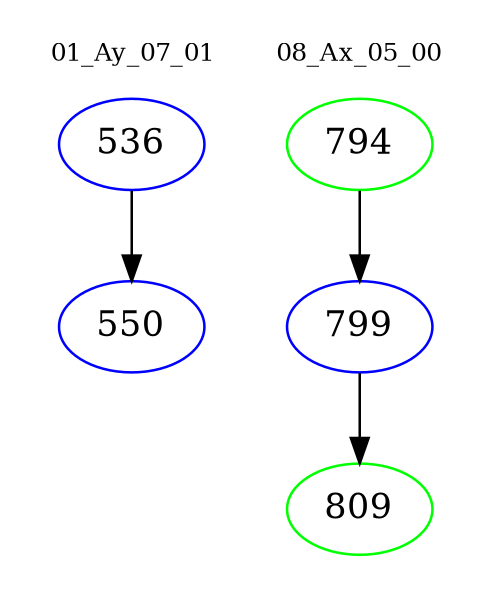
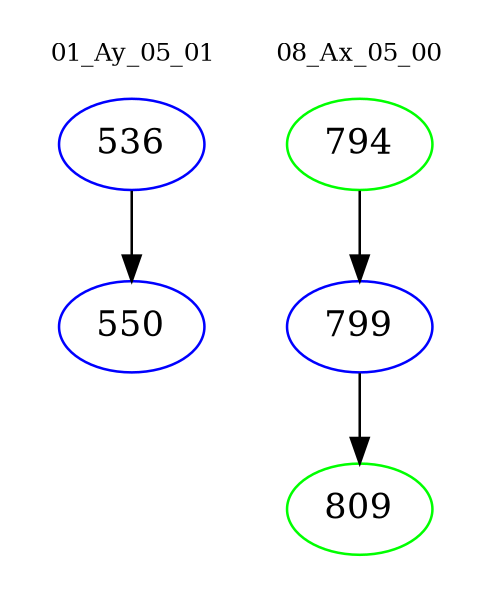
cluster "01_Ay_07_01": label "01_Ay_07_01" -> "01_Ay_05_01"
